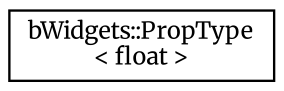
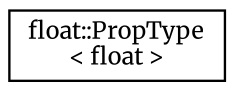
node "bWidgets::PropType < float >": label "bWidgets::PropType < float >" -> "float::PropType < float >"
